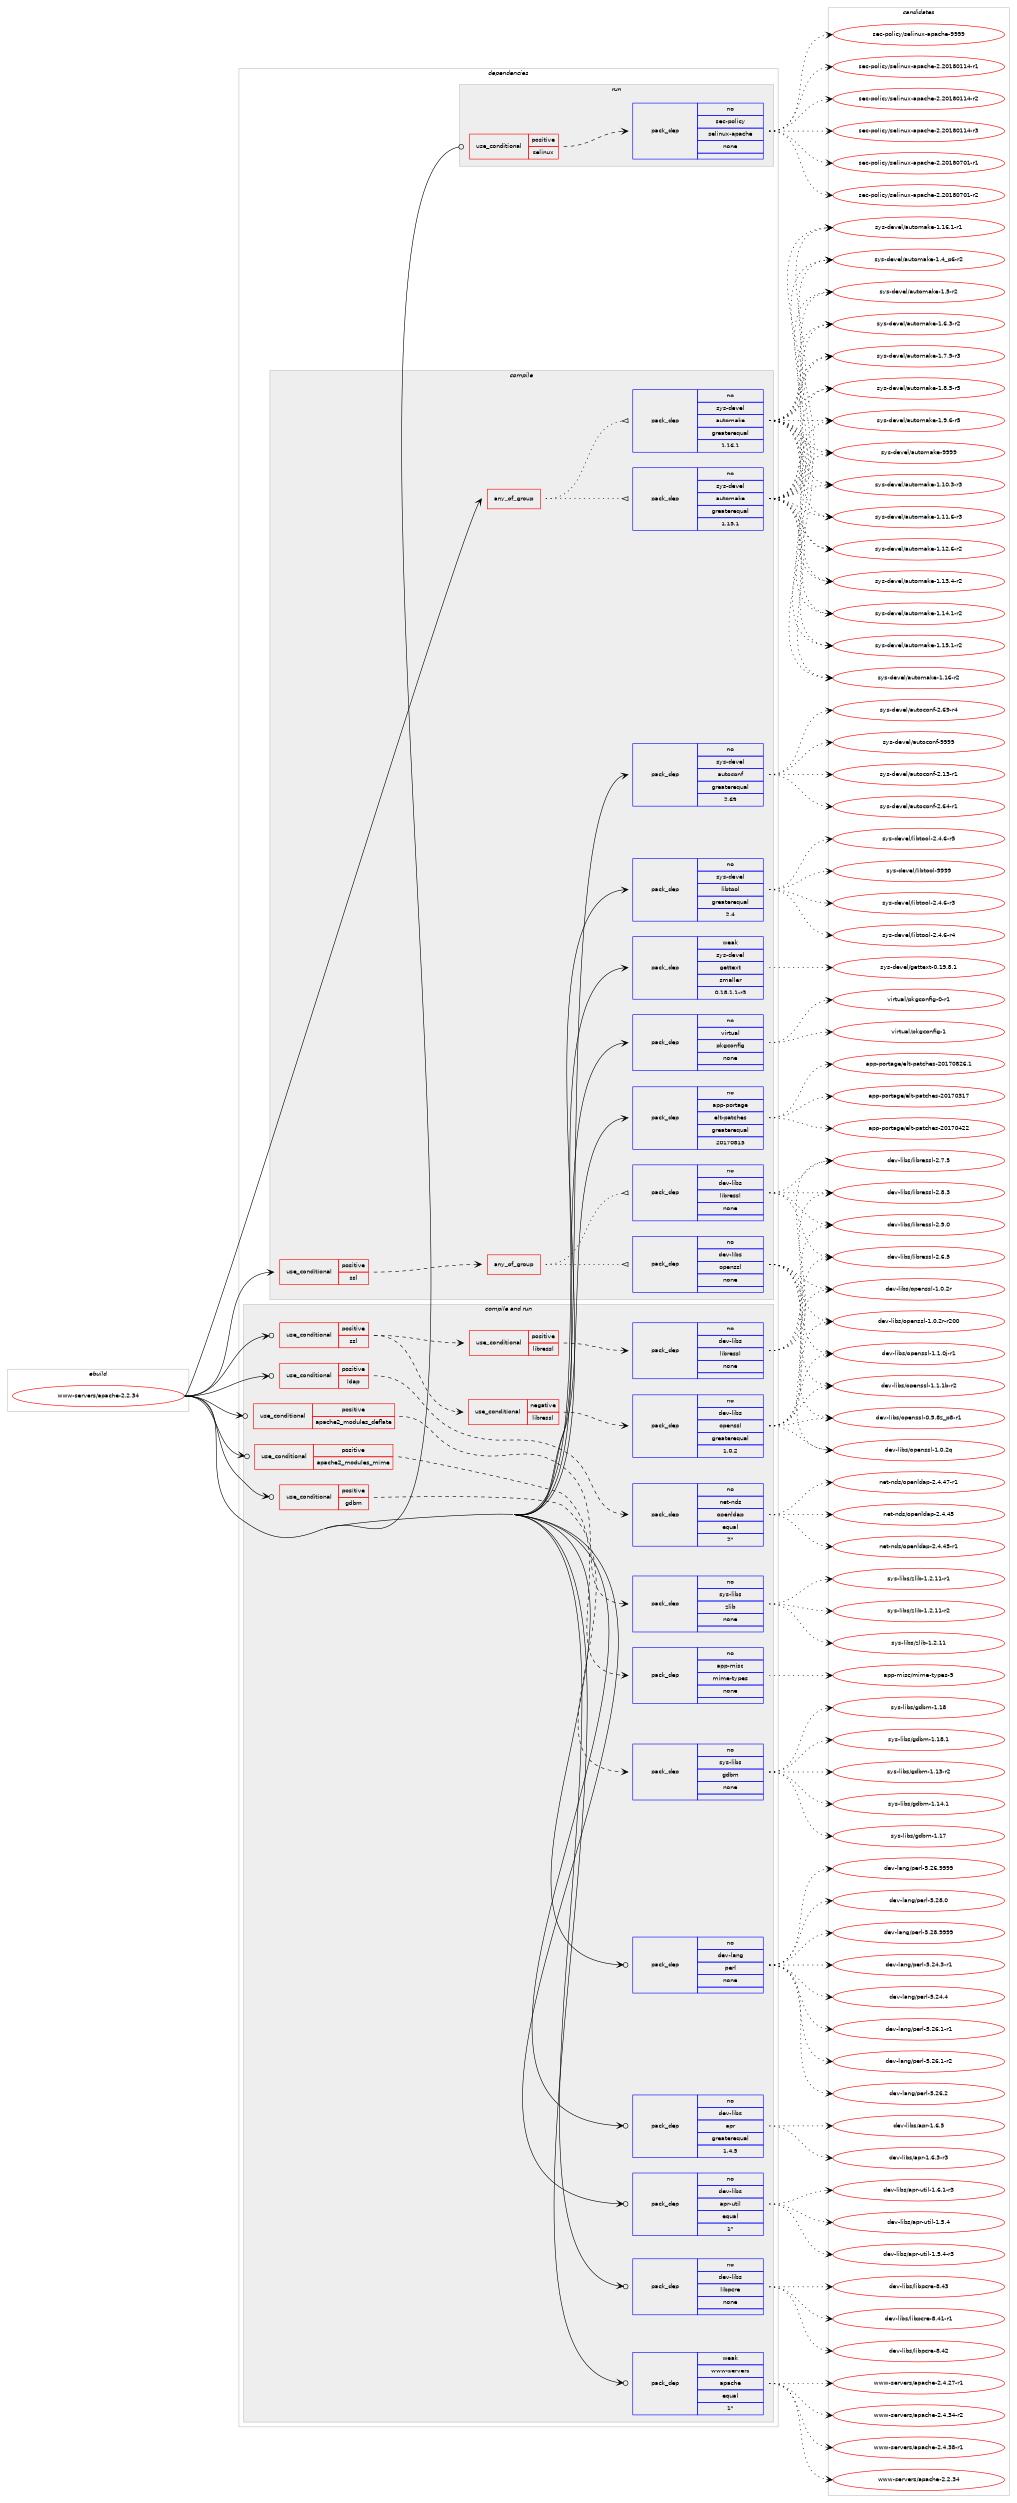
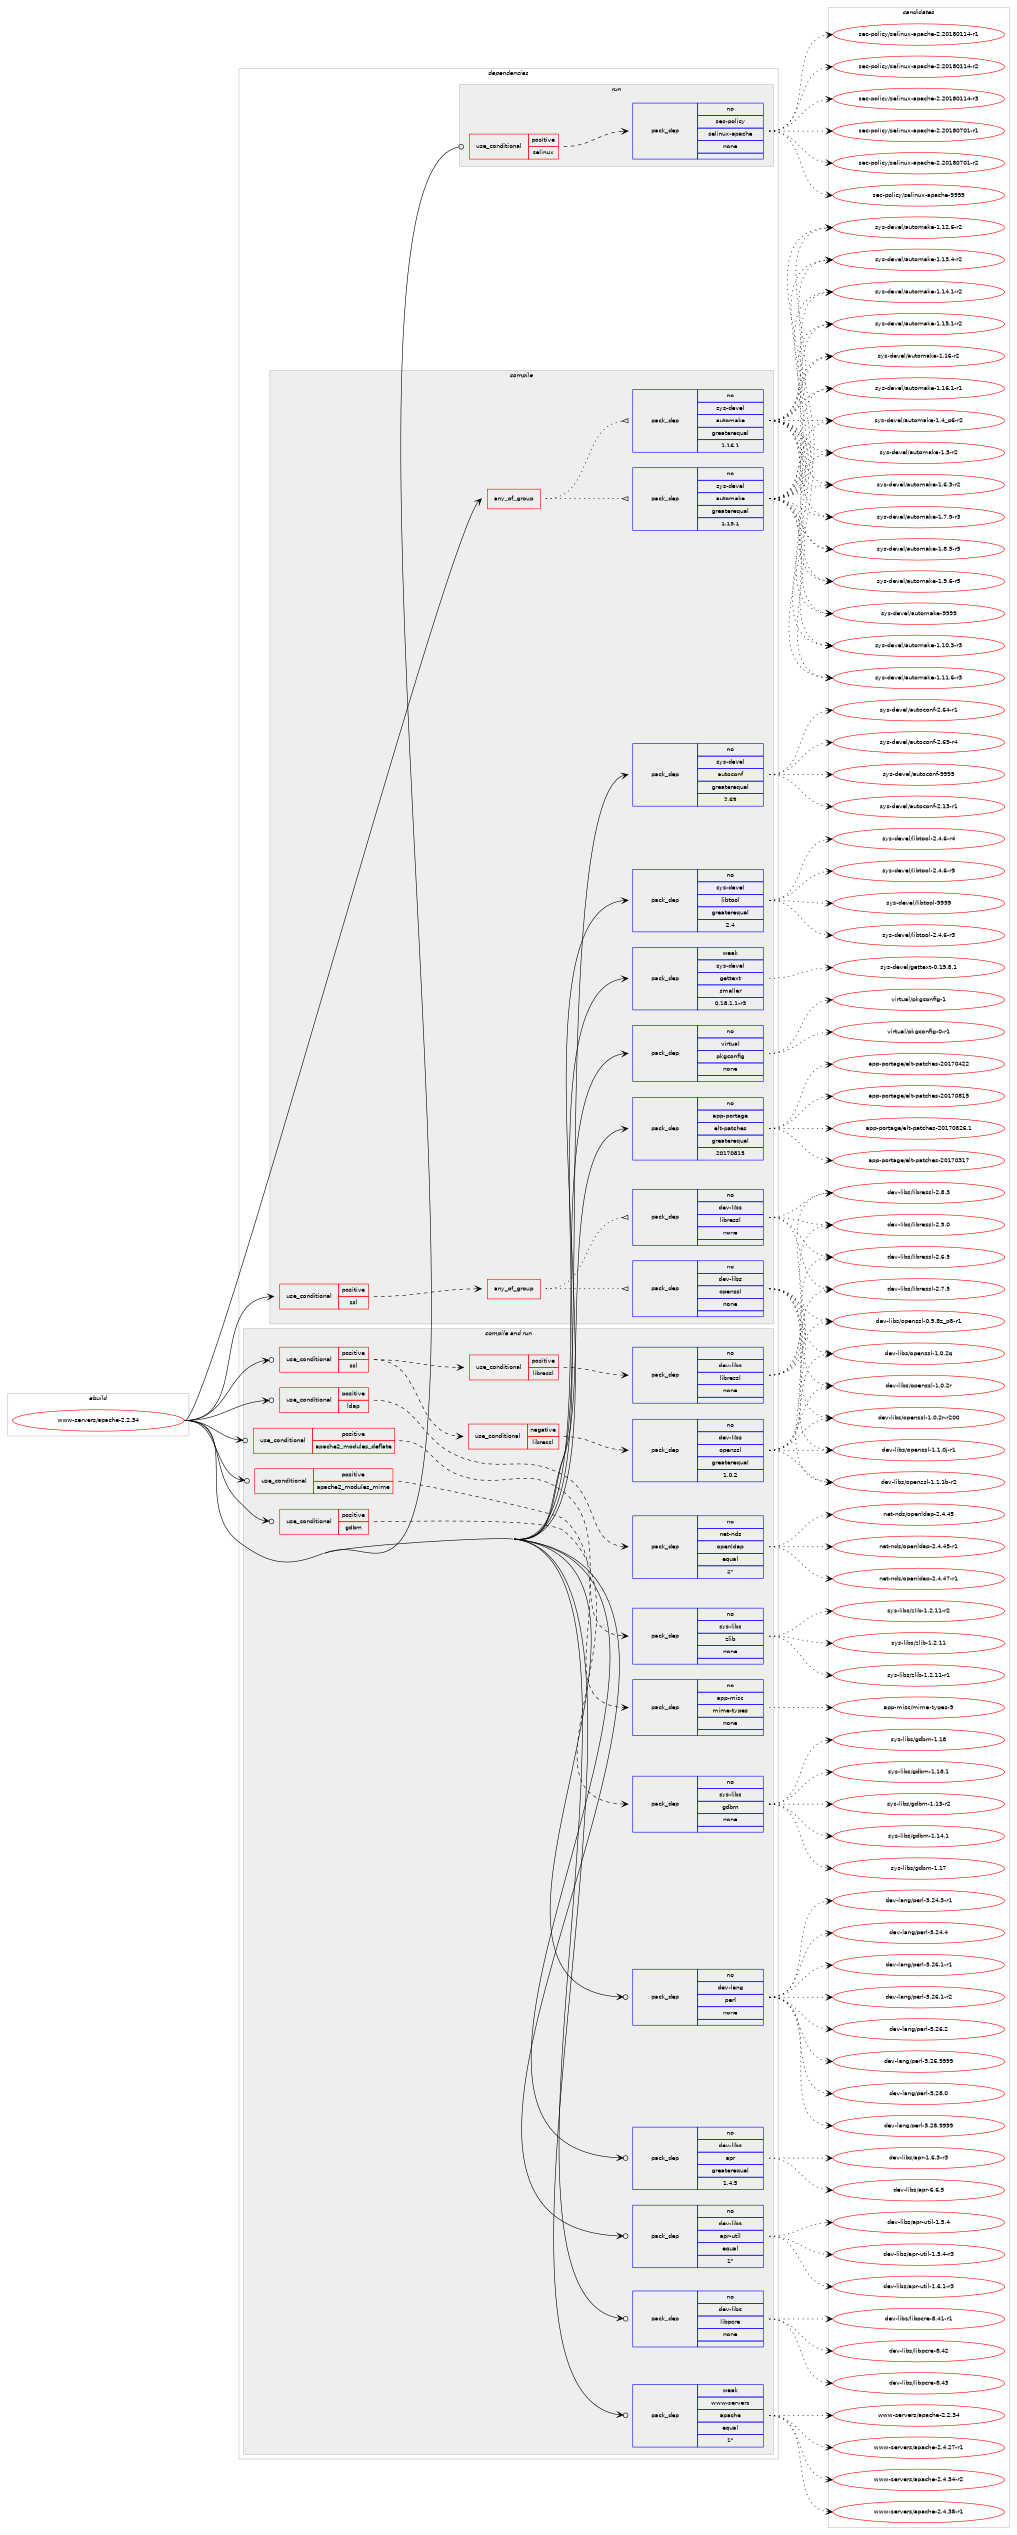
node "app-portage/elt-patches-20170815": added
node "dev-libs/apr-1.6.5": label "dev-libs/apr-1.6.5" -> "dev-libs/apr-6.6.5"
